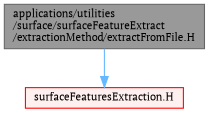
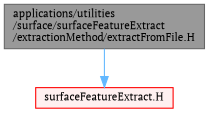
node "surfaceFeaturesExtraction.H": label "surfaceFeaturesExtraction.H" -> "surfaceFeatureExtract.H"
